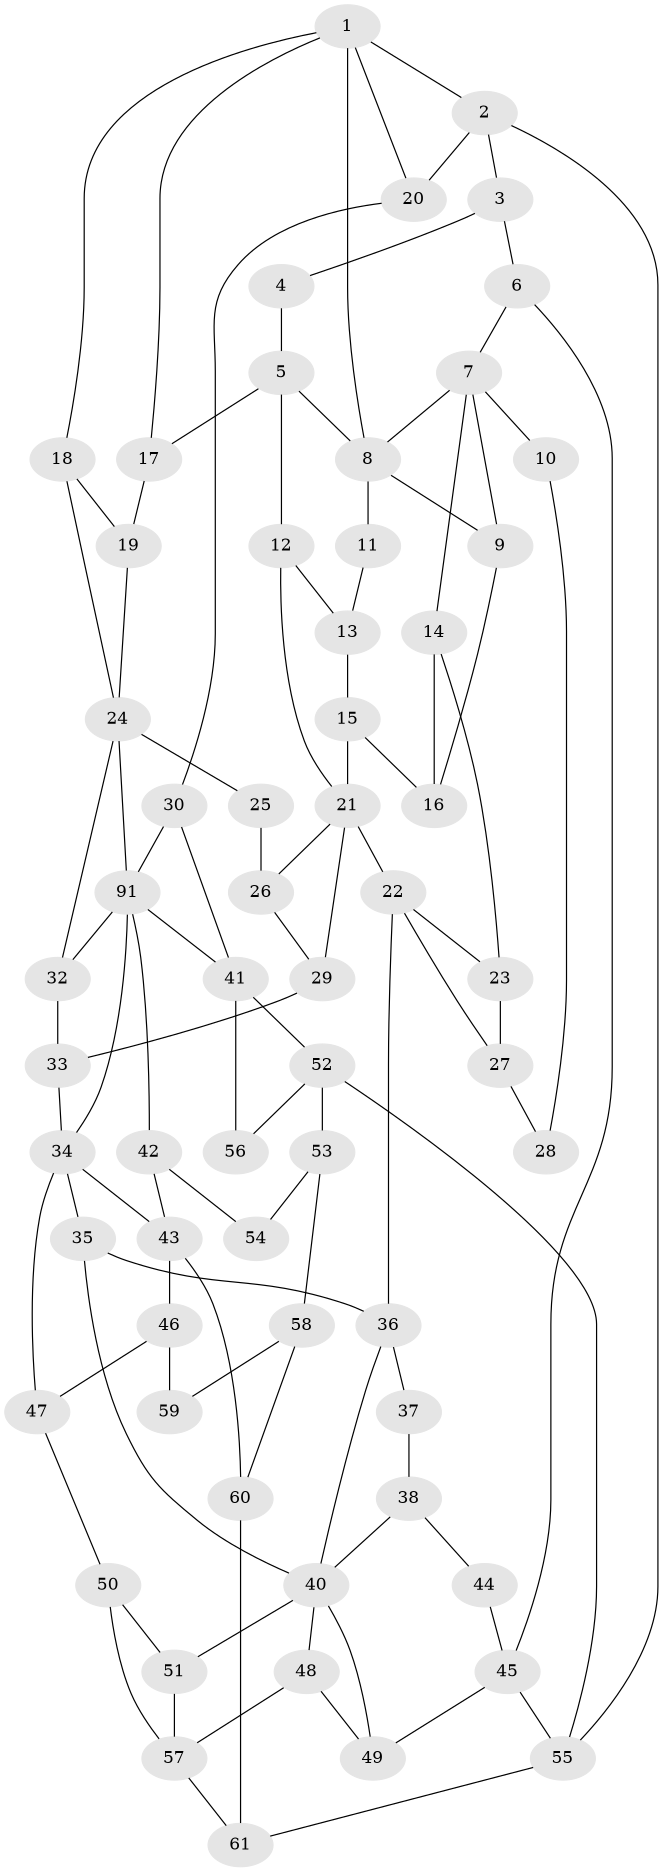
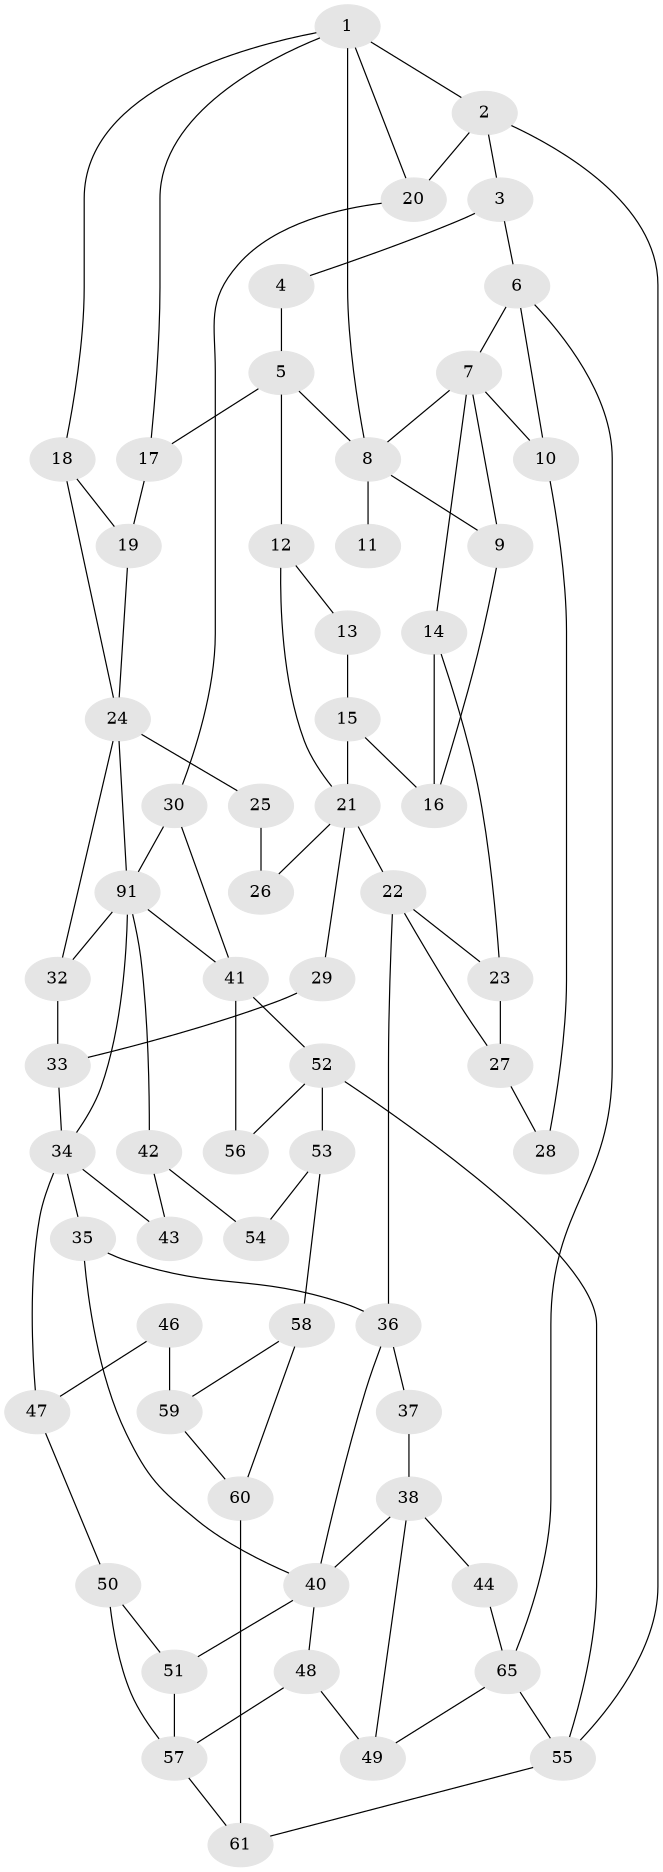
edge "6" -- "10": added
edge "11" -- "13": removed
edge "26" -- "29": removed
edge "43" -- "46": removed
edge "43" -- "60": now "59" -- "60"
edge "40" -- "49": now "38" -- "49"
node "45": label "45" -> "65"
